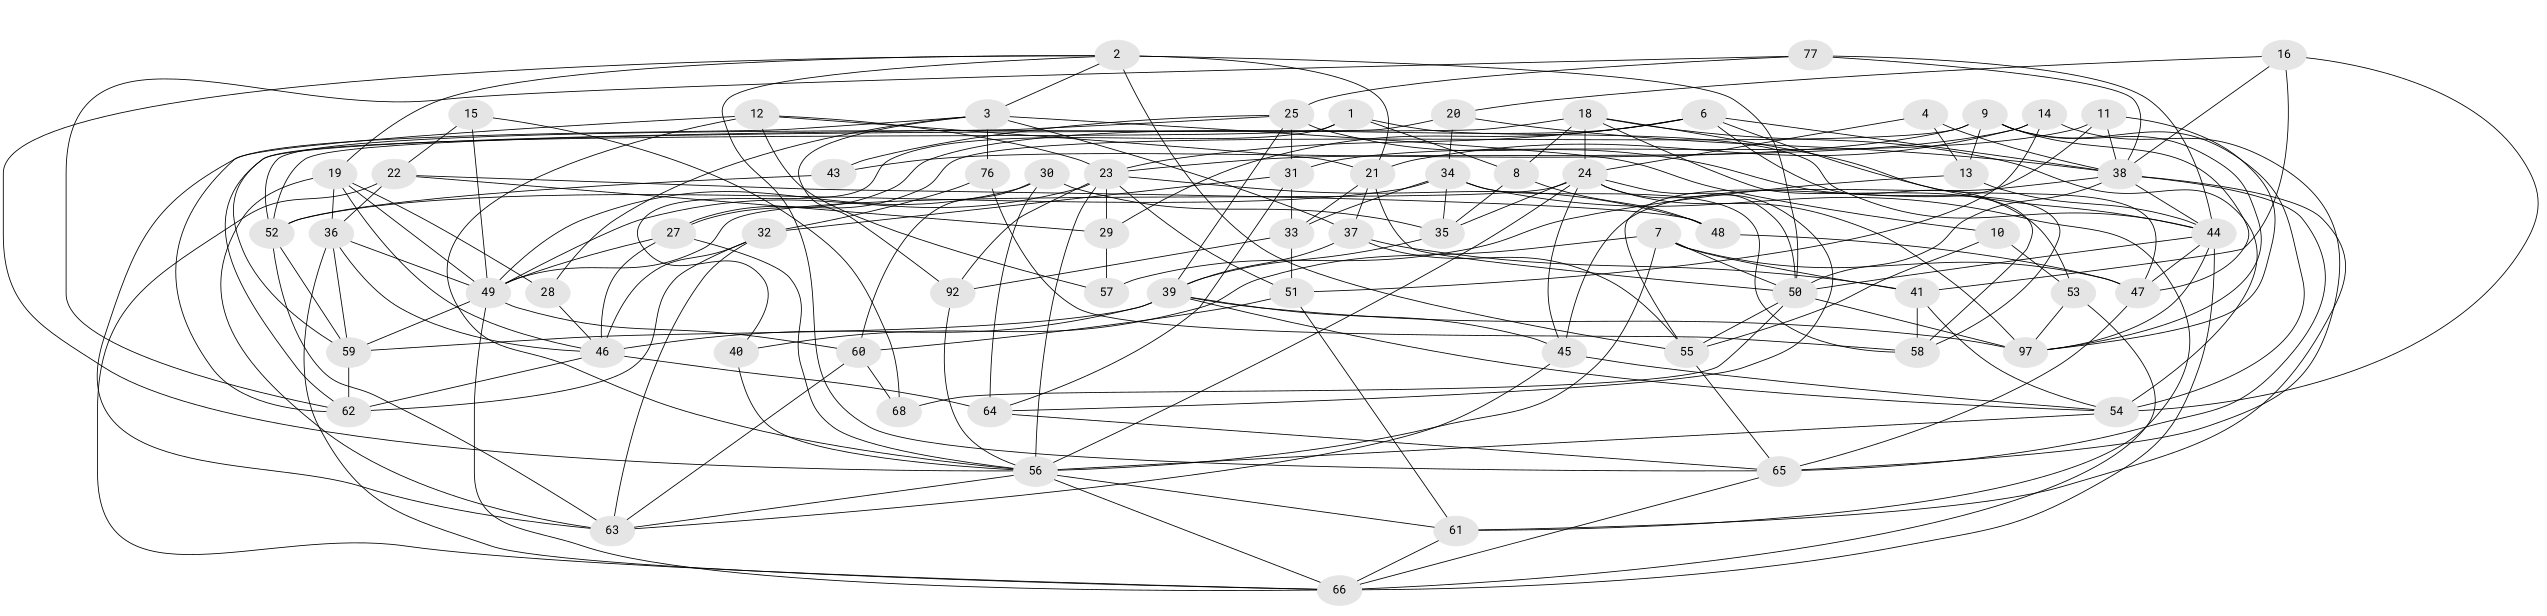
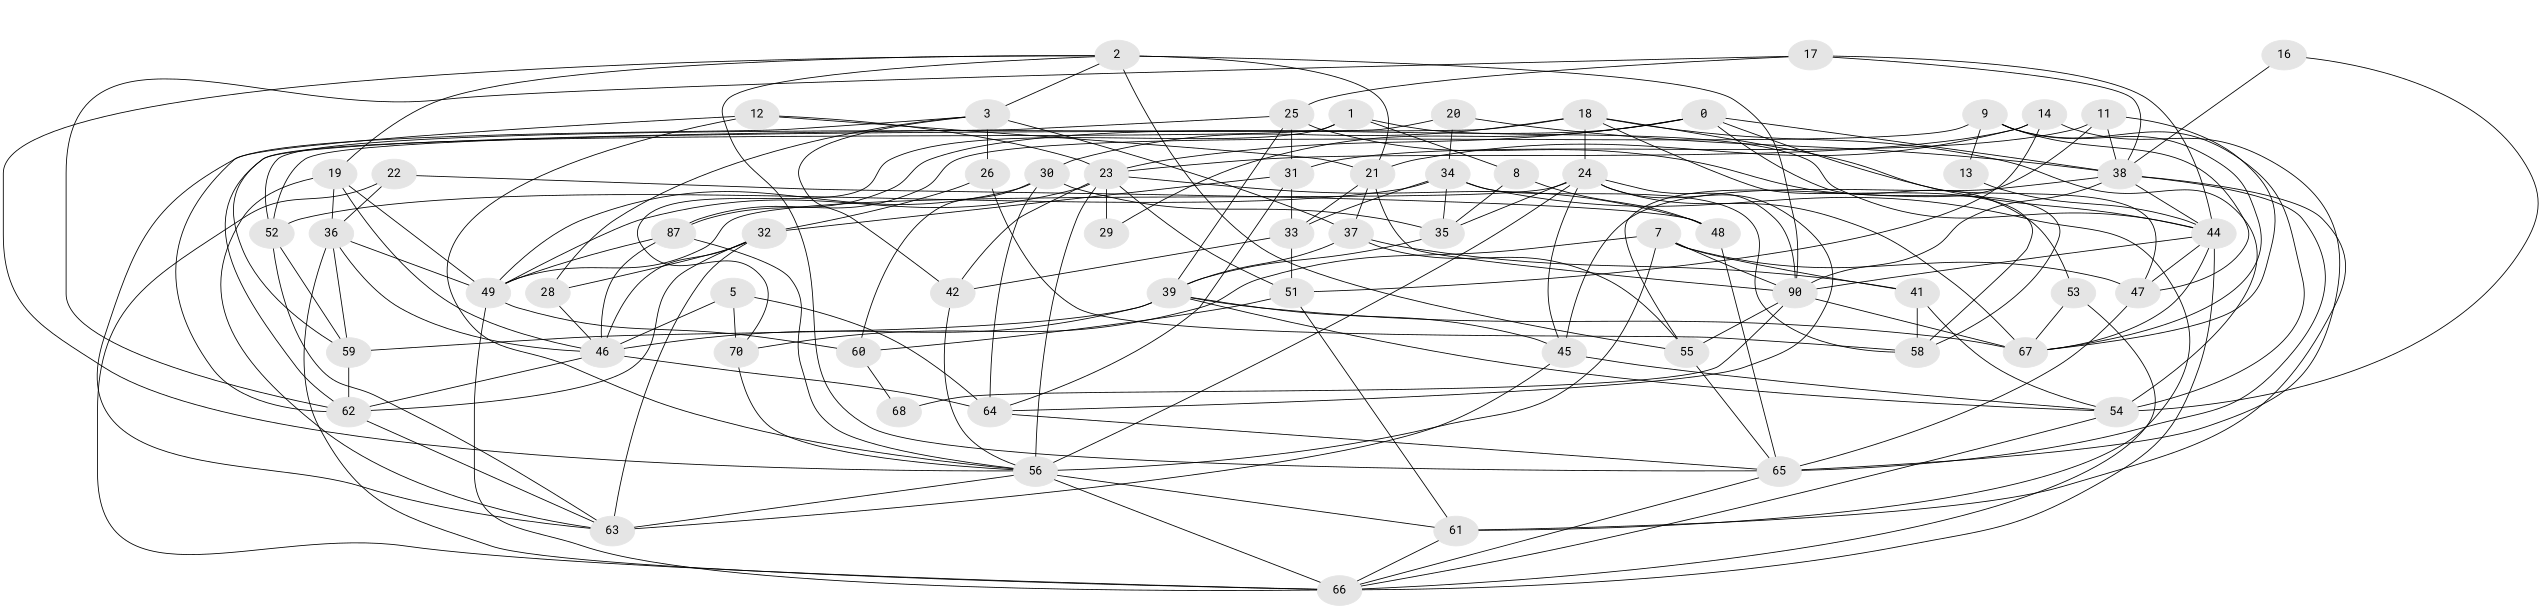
node "77": label "77" -> "17"
edge "16" -- "20": removed
node "15": removed
node "6": label "6" -> "0"
node "4": removed
edge "18" -- "8": now "18" -- "30"
node "43": removed
node "76": label "76" -> "26"
edge "22" -- "29": removed
edge "19" -- "28": now "32" -- "28"
node "27": label "27" -> "87"
node "10": removed
edge "48" -- "47": now "48" -- "65"
edge "16" -- "41": removed
node "5": added
node "92": label "92" -> "42"
node "57": removed
node "50": label "50" -> "90"
edge "49" -- "59": removed
node "40": label "40" -> "70"
node "97": label "97" -> "67"
edge "60" -- "63": now "62" -- "63"
edge "54" -- "56": now "54" -- "66"
